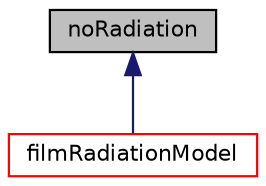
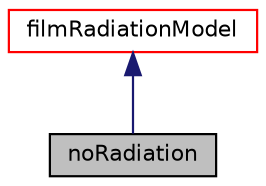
edge "filmRadiationModel" -> "noRadiation": reversed
